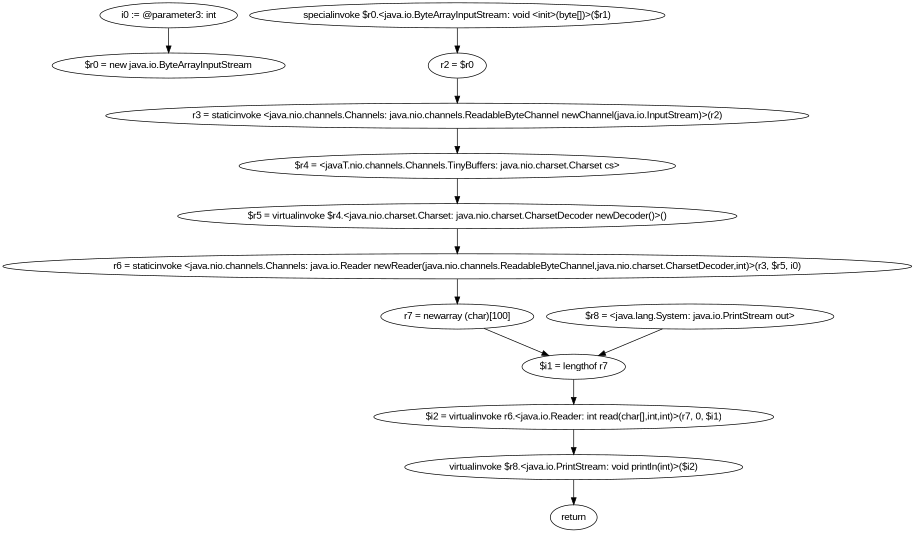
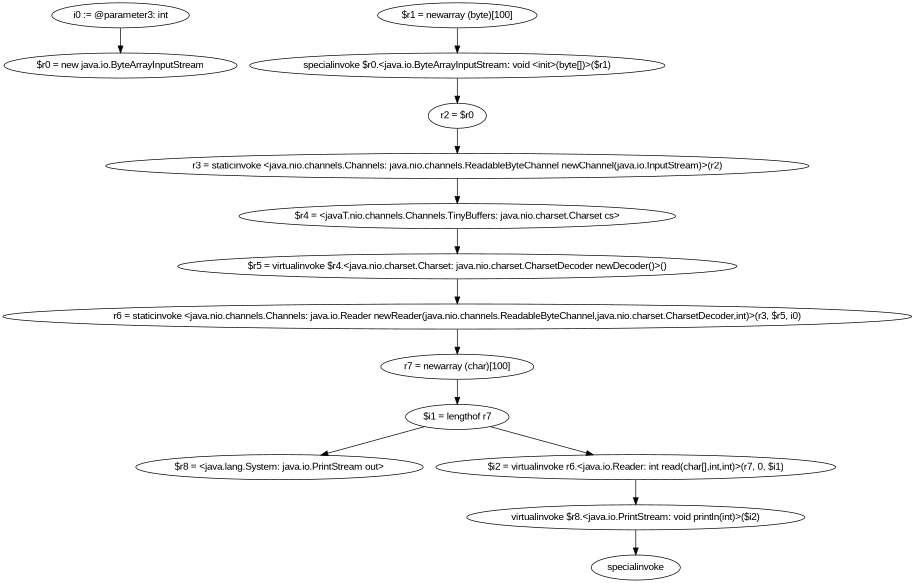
node "$r1 = newarray (byte)[100]": added
edge "$r8 = <java.lang.System: java.io.PrintStream out>" -> "$i1 = lengthof r7": reversed
node "return": label "return" -> "specialinvoke"
